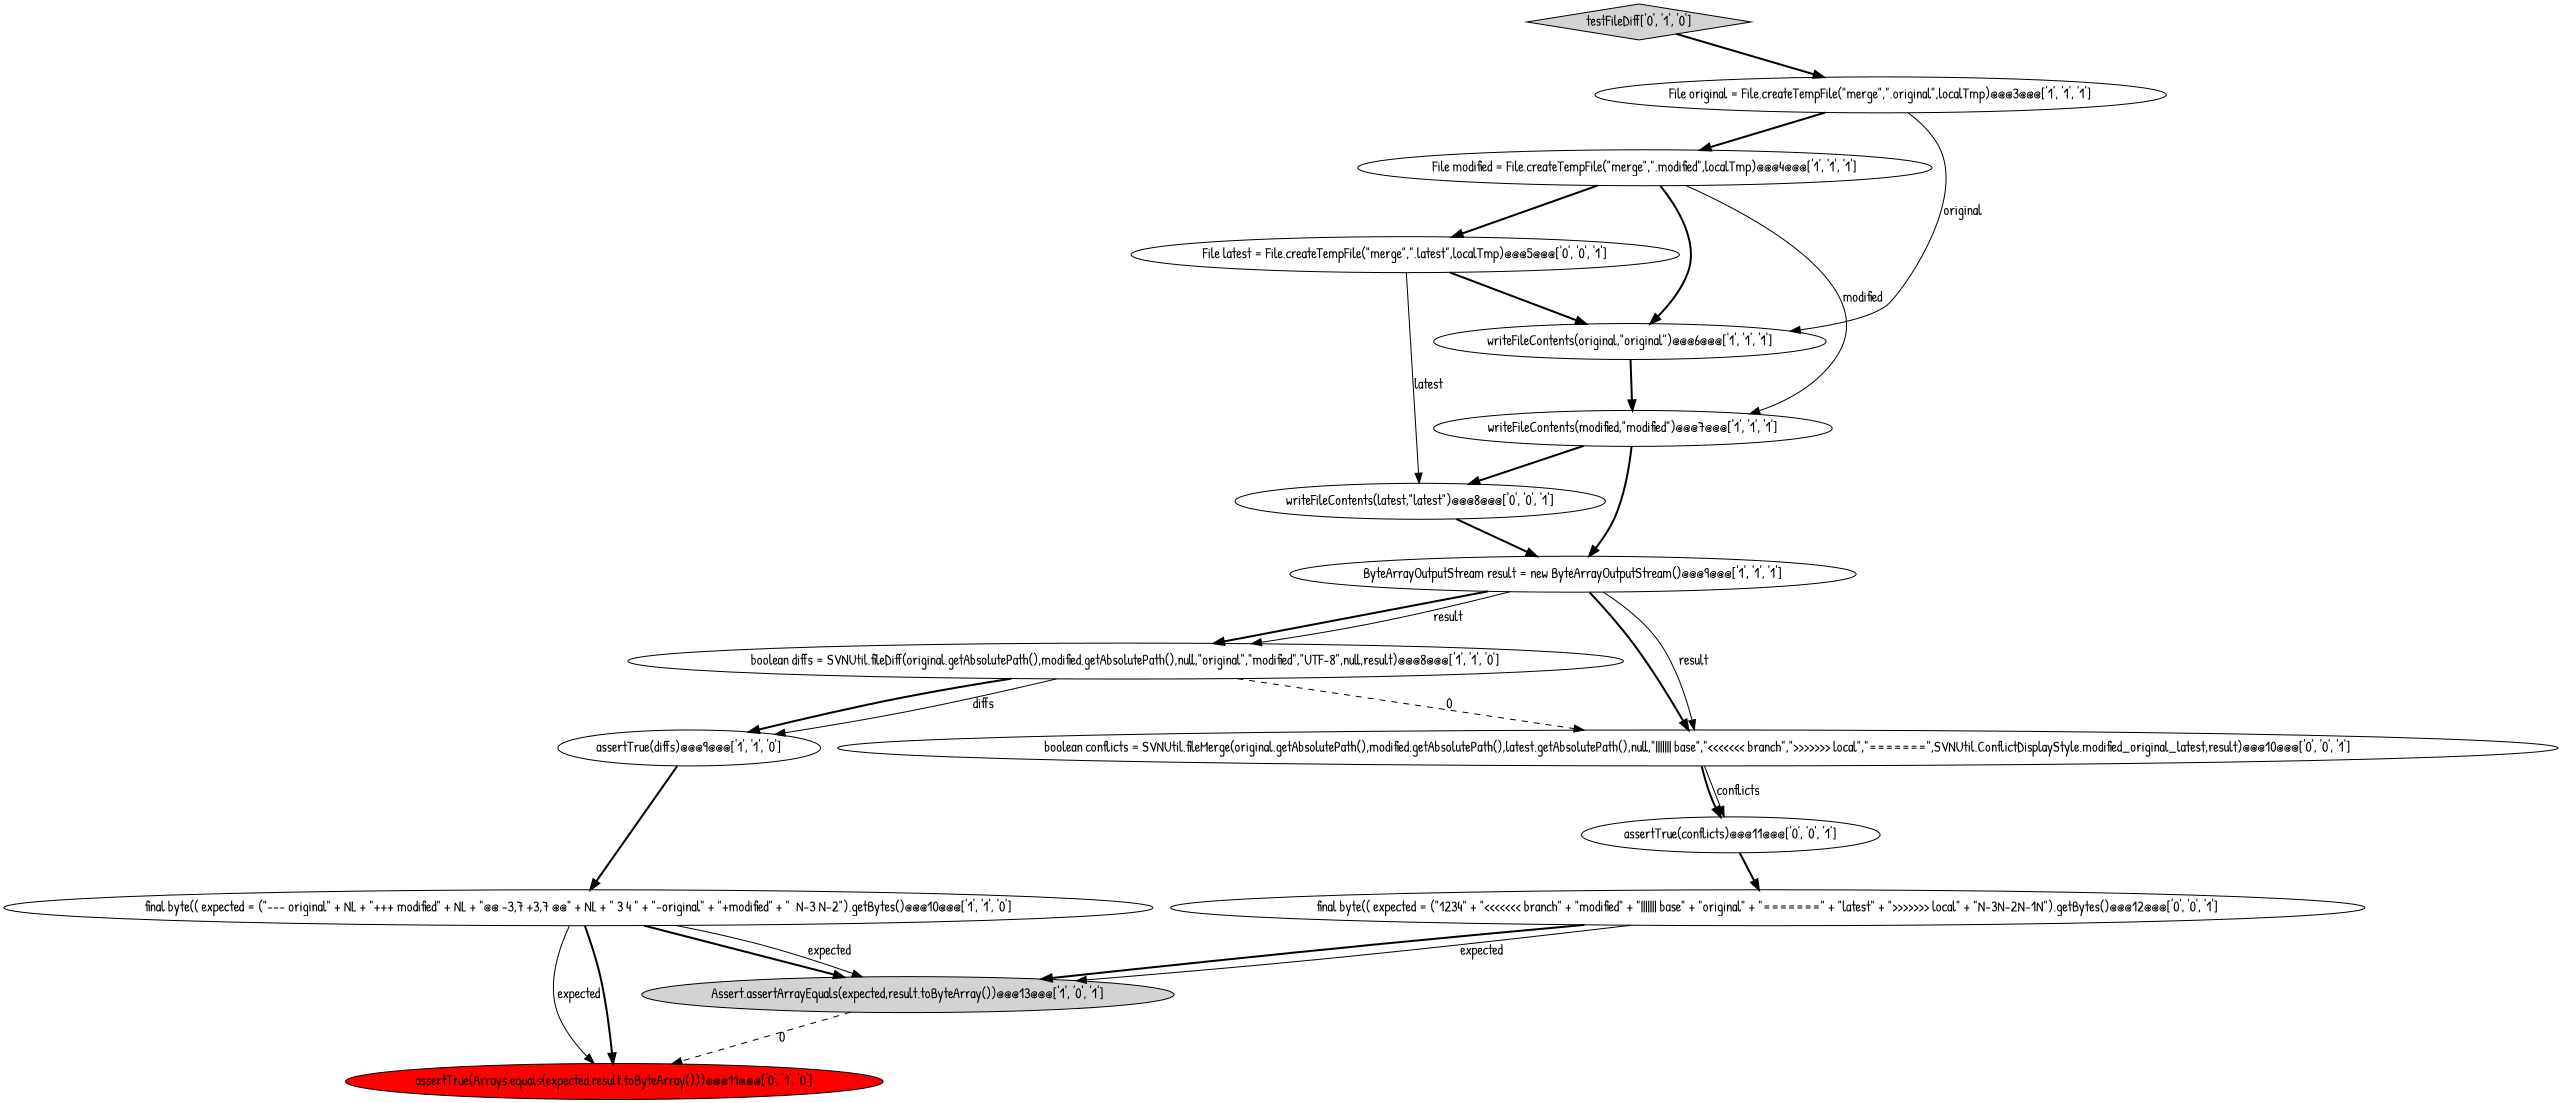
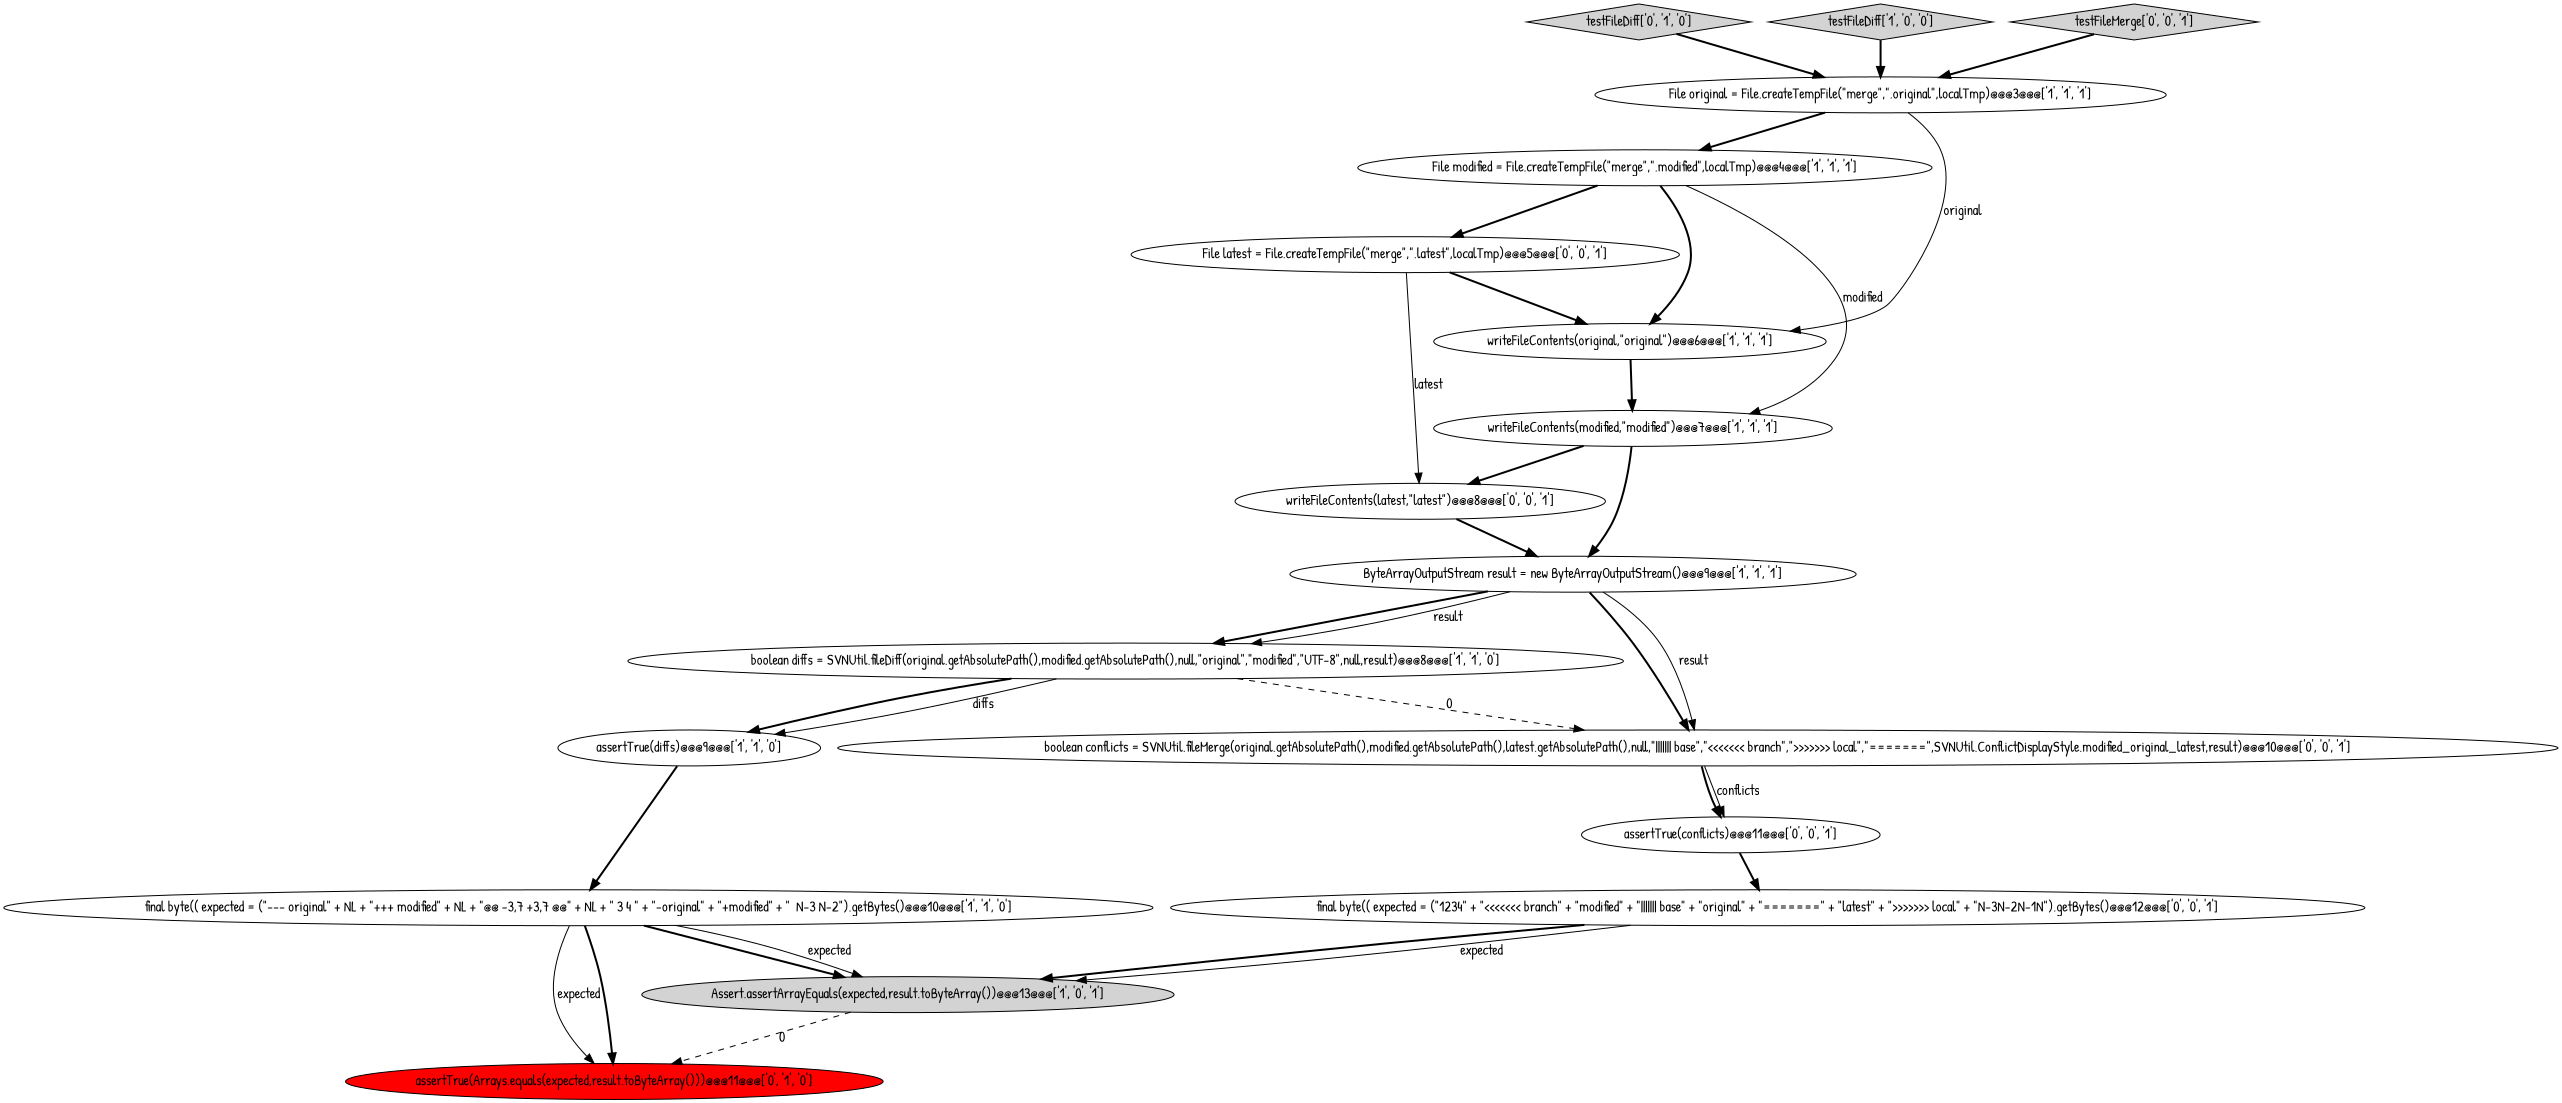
node "testFileDiff['1', '0', '0']": added
node "testFileMerge['0', '0', '1']": added
